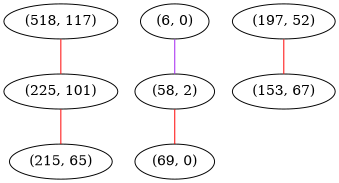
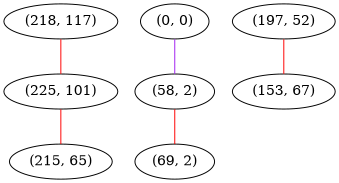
node "(518, 117)": label "(518, 117)" -> "(218, 117)"
node "(6, 0)": label "(6, 0)" -> "(0, 0)"
node "(69, 0)": label "(69, 0)" -> "(69, 2)"
